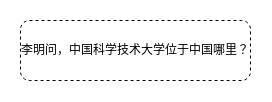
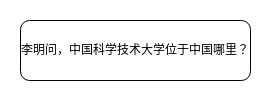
node "李明问，中国科学技术大学位于中国哪里？": style dashed -> solid
